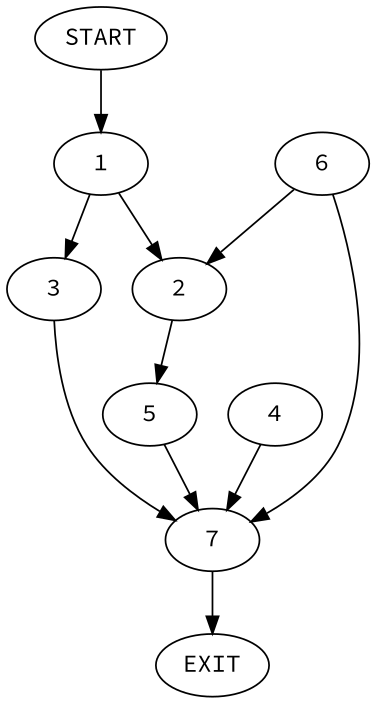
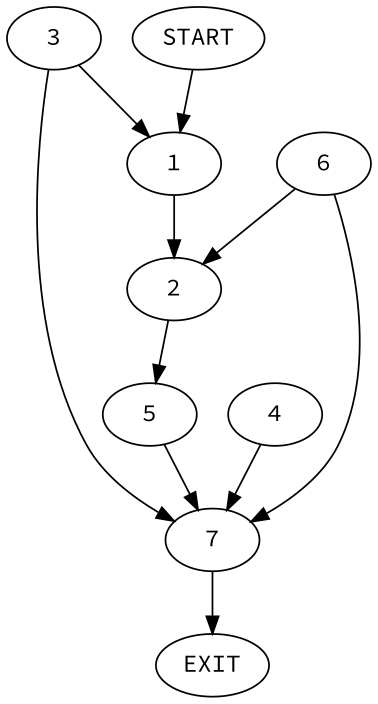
edge "1" -> "3": reversed
